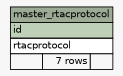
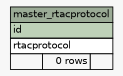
node "master_rtacprotocol": text "7 rows" -> "0 rows"
